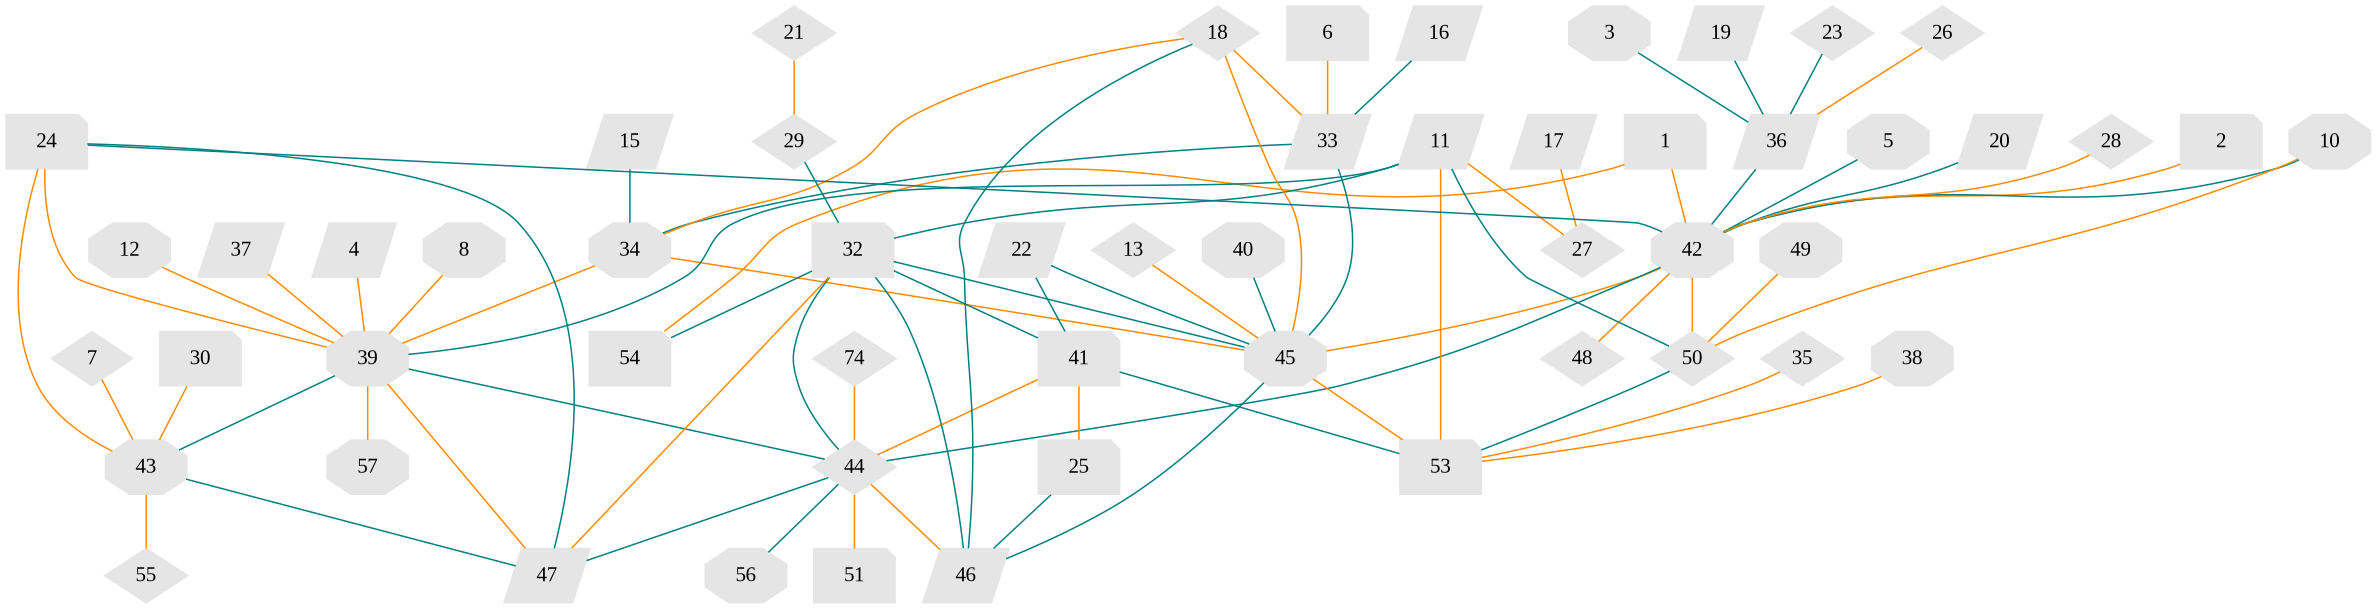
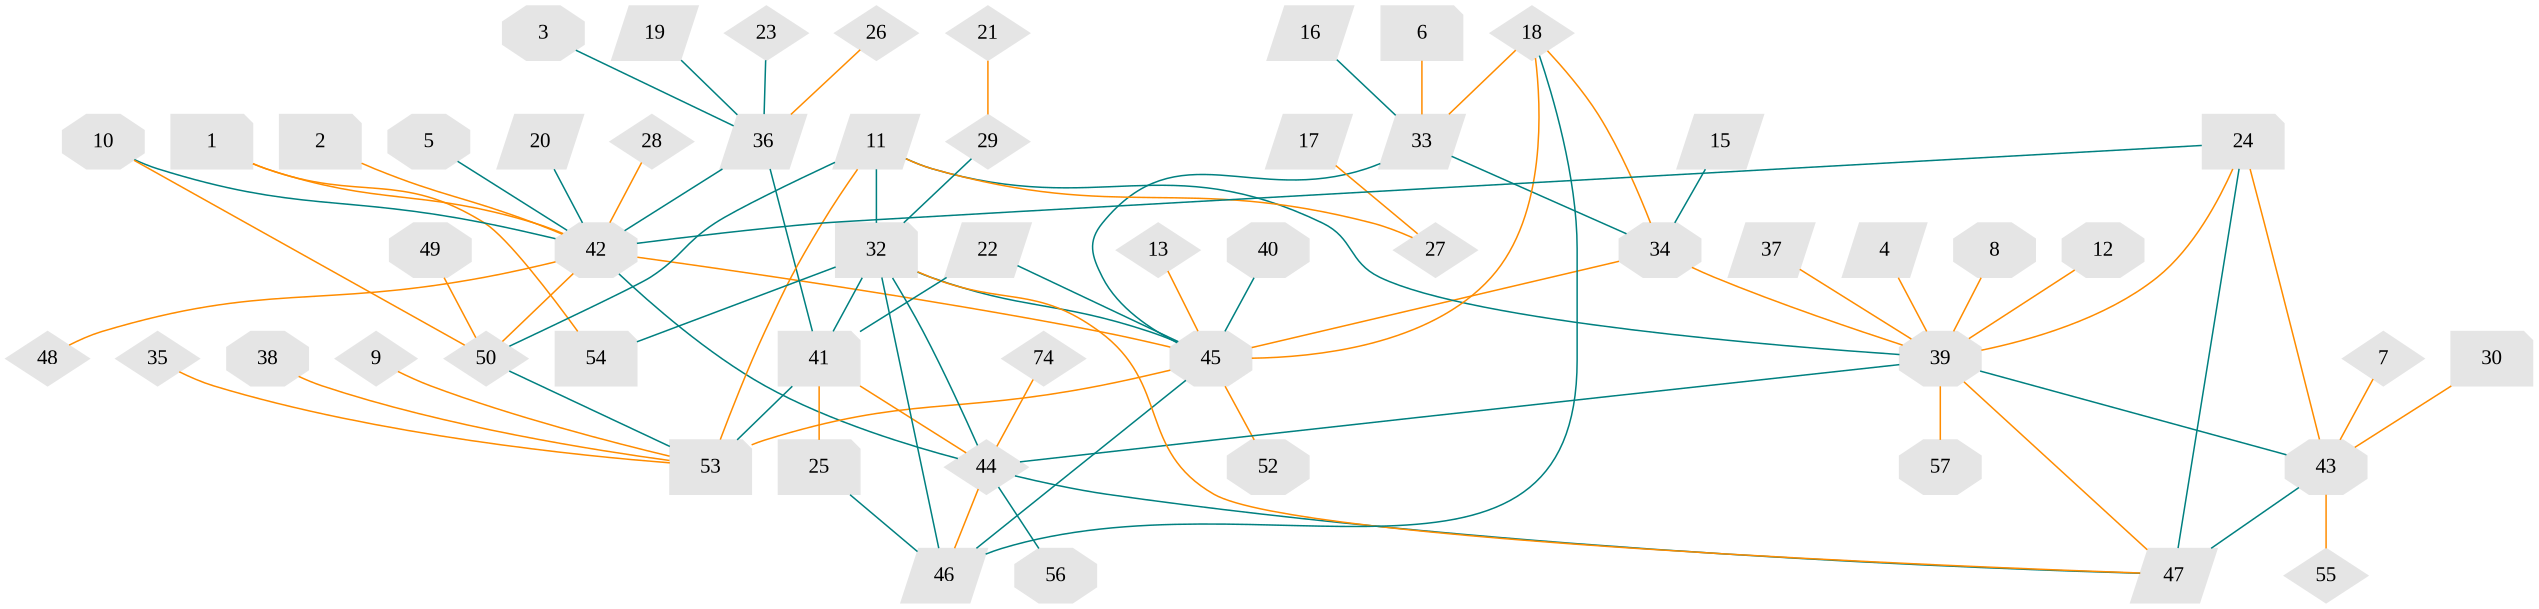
edge "36" -- "41": added
node "9": added
node "52": added
node "51": removed
